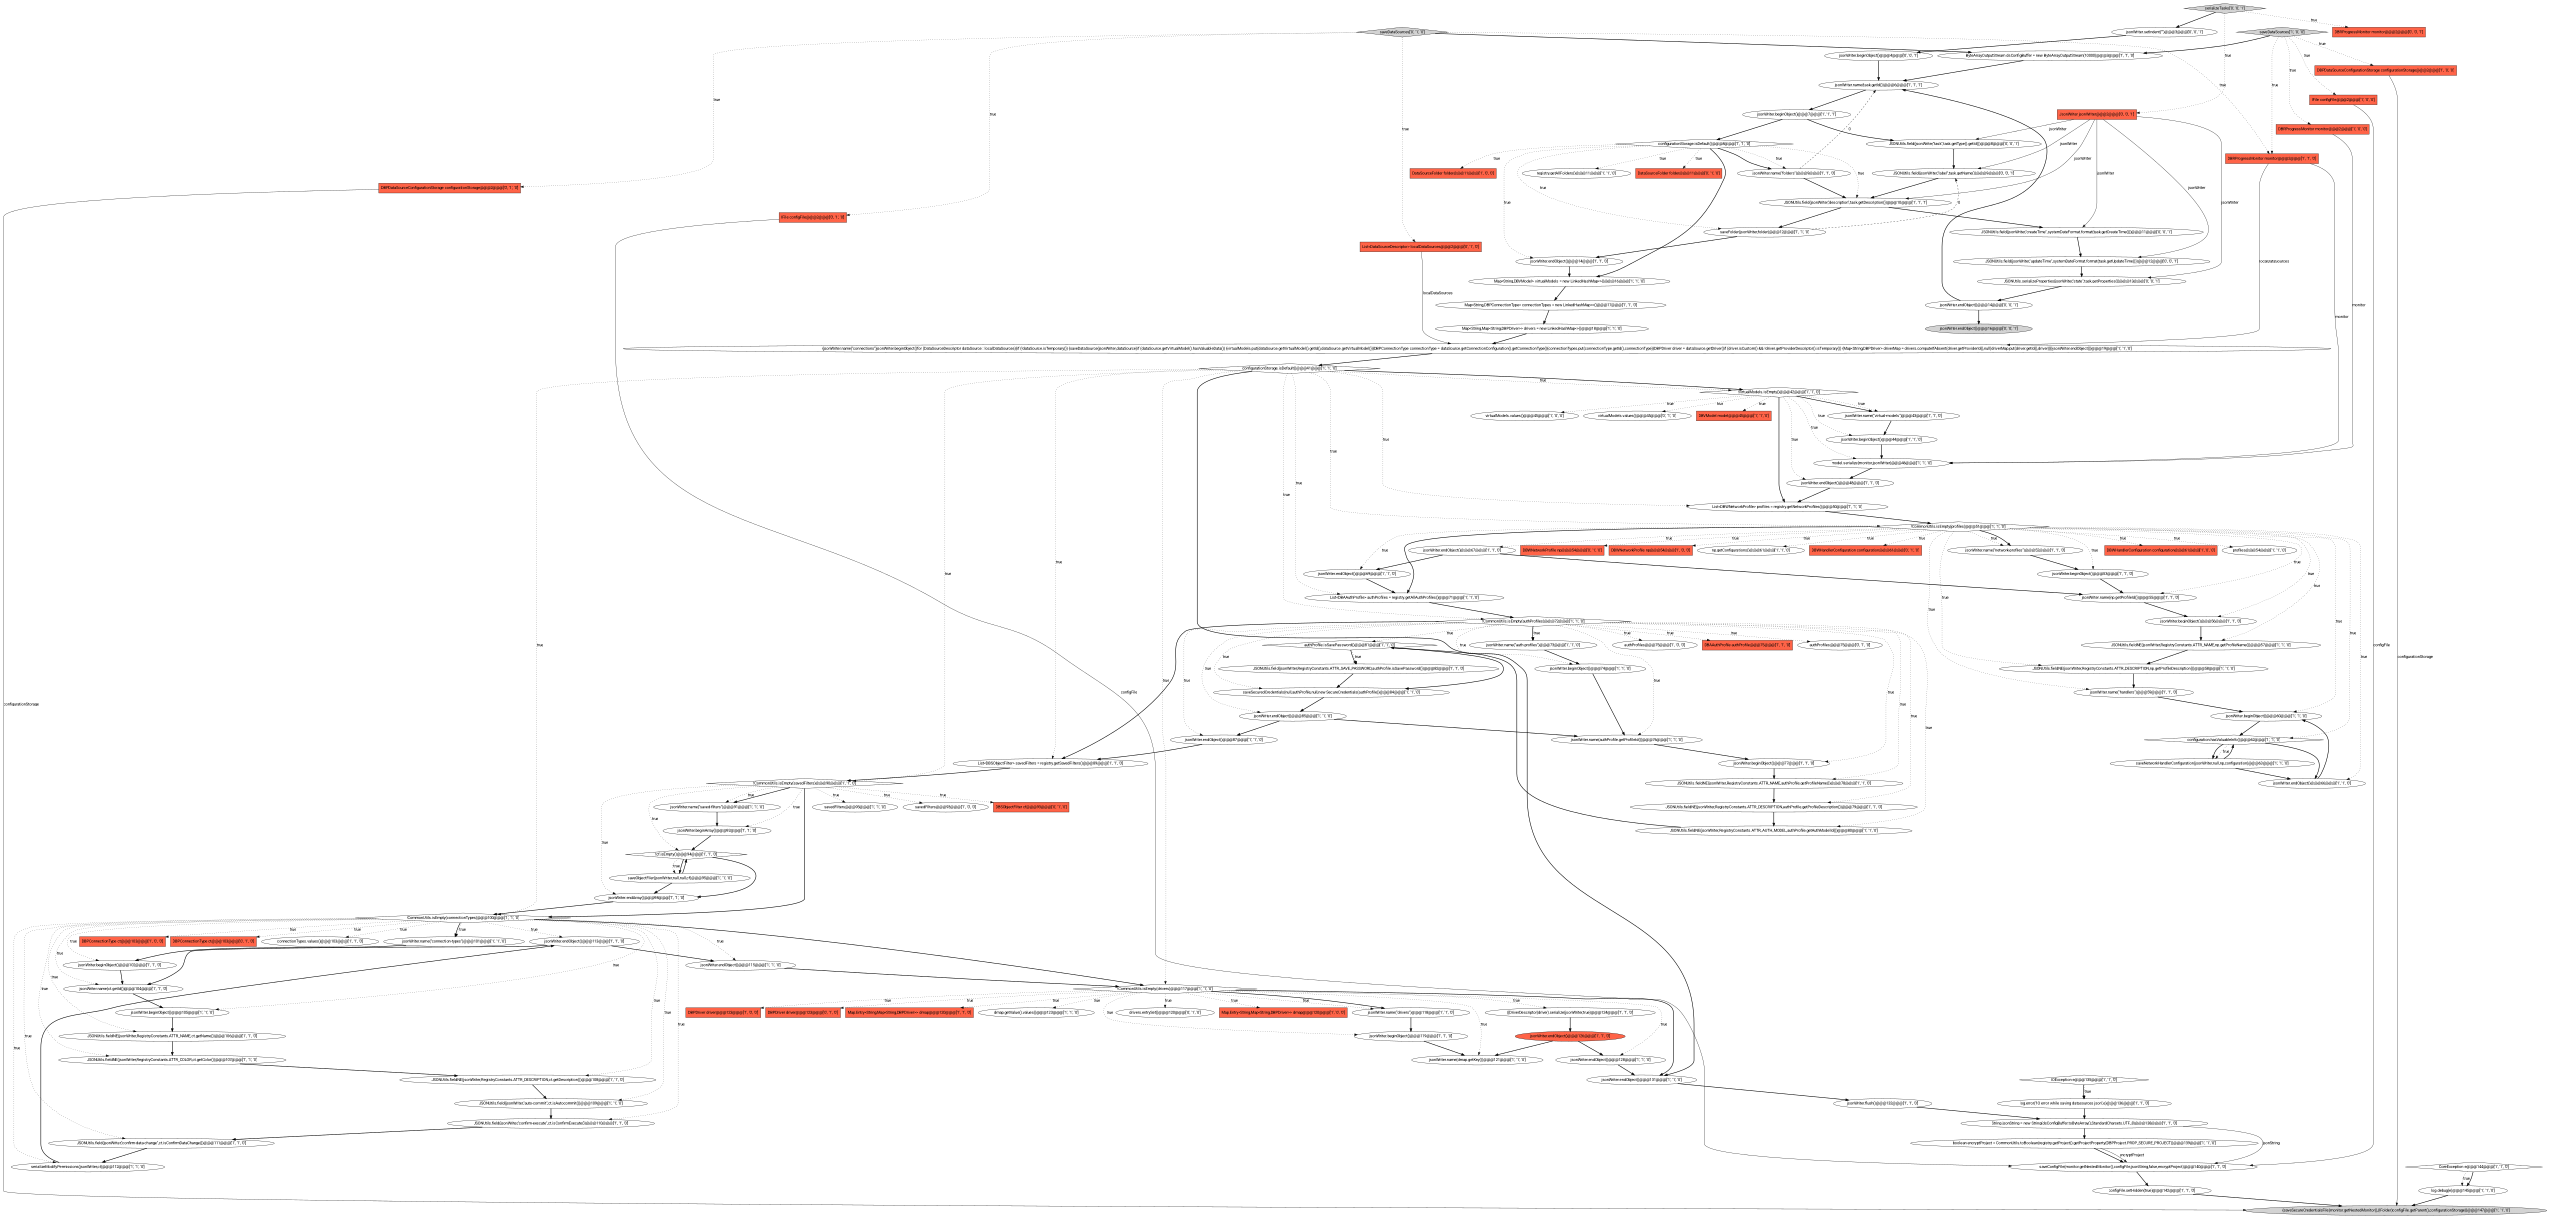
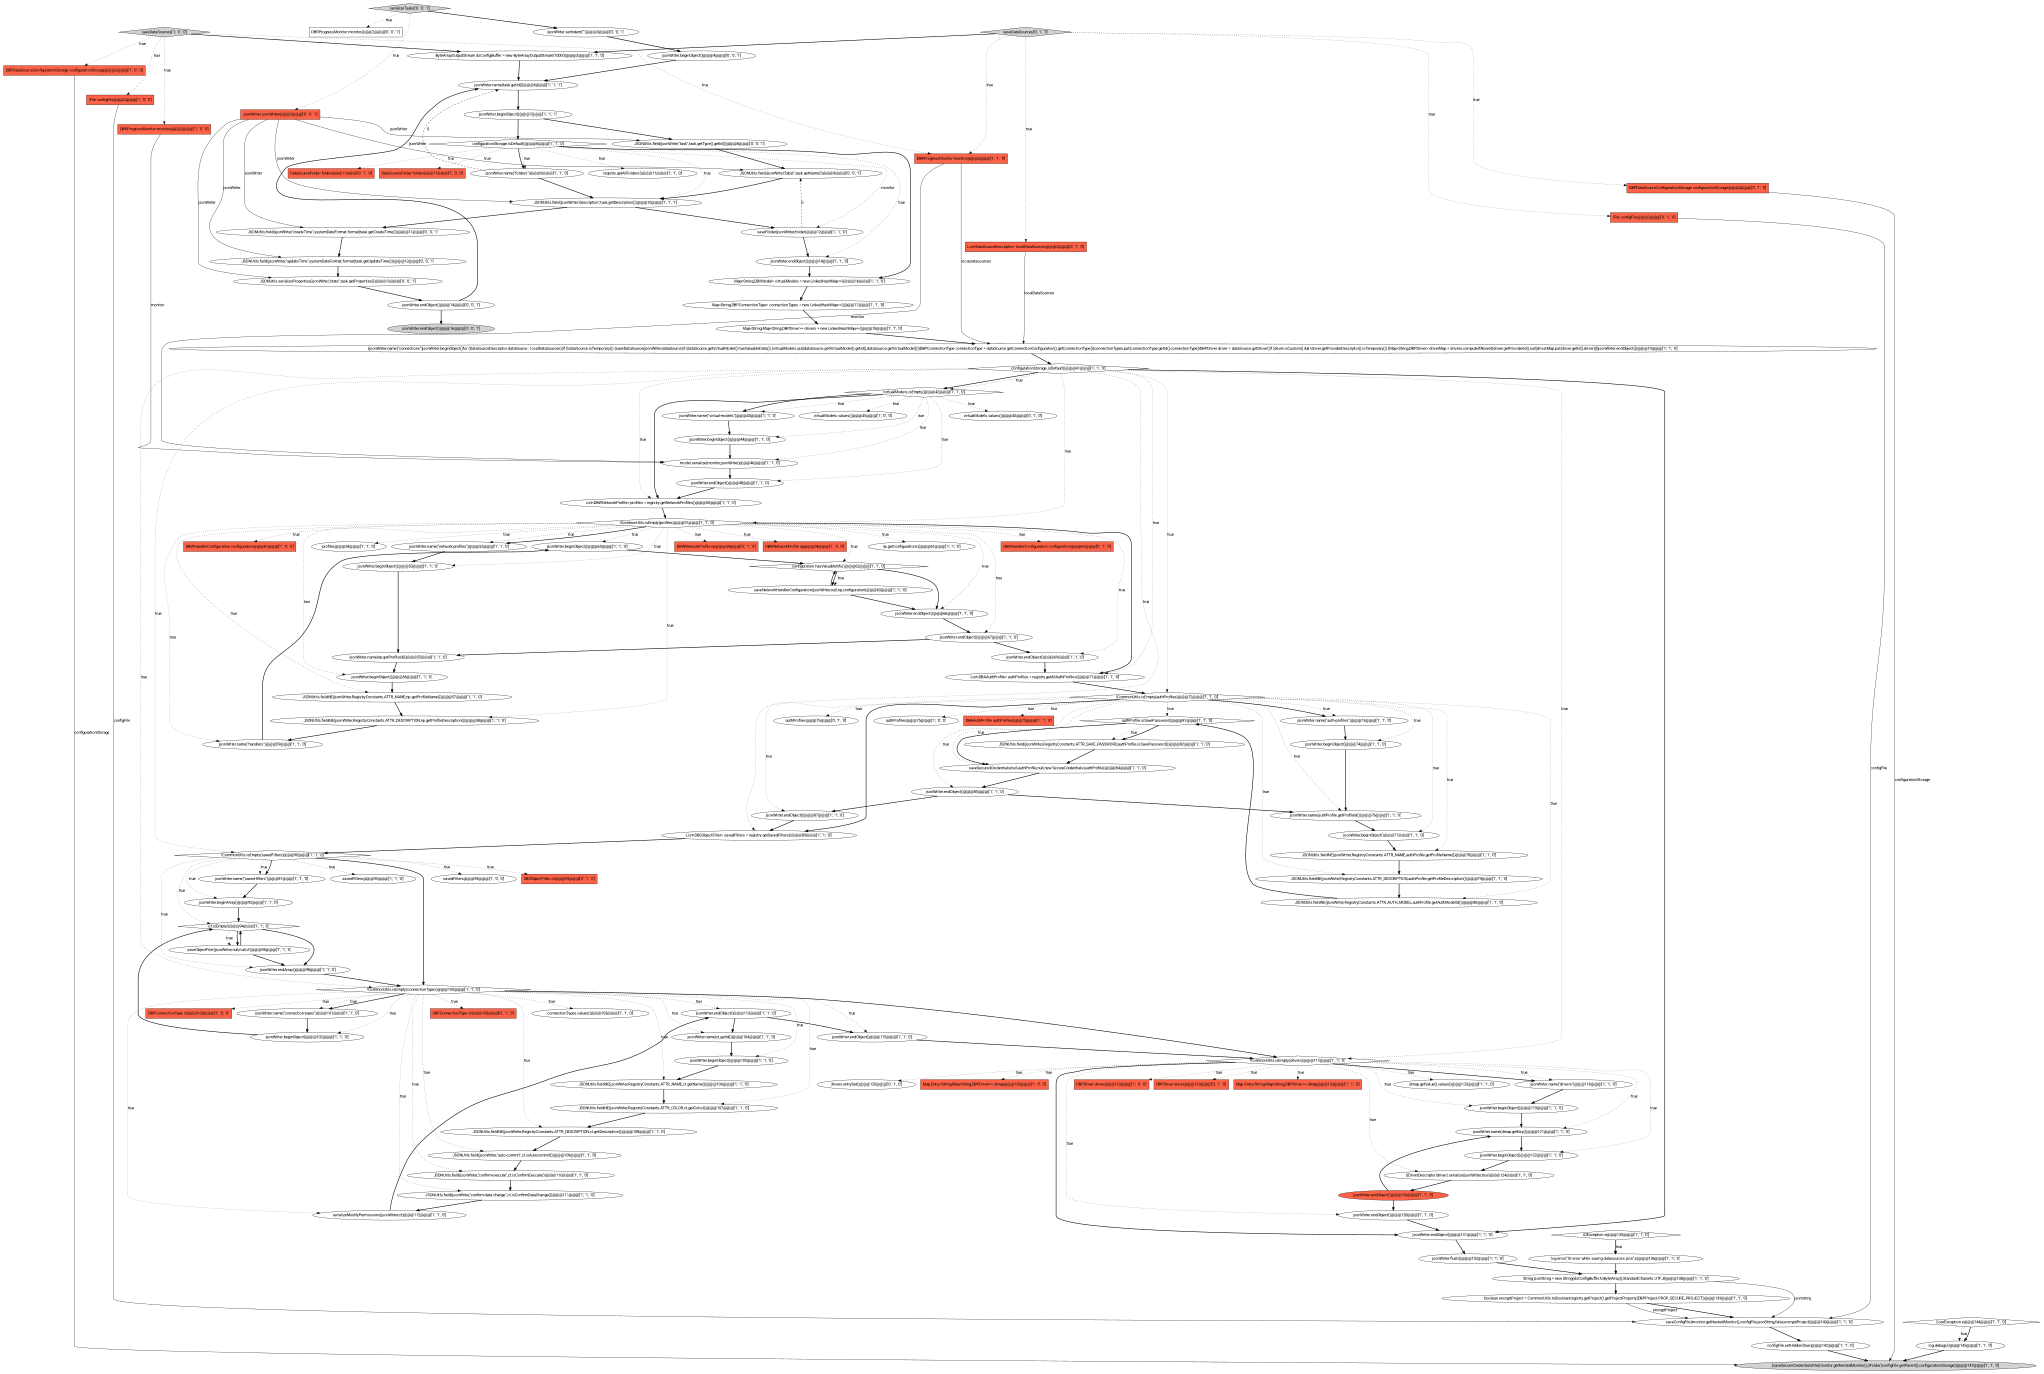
node "DBRProgressMonitor monitor@@@2@@@['0', '0', '1']": fillcolor tomato -> white
edge "configurationStorage.isDefault()@@@8@@@['1', '1', '0']" -> "saveFolder(jsonWriter,folder)@@@12@@@['1', '1', '0']": label "true" -> "monitor"
node "DBVModel model@@@45@@@['1', '1', '0']": removed
edge "!CommonUtils.isEmpty(profiles)@@@51@@@['1', '1', '0']" -> "jsonWriter.name(np.getProfileId())@@@55@@@['1', '1', '0']": removed, label "true"
edge "jsonWriter.endObject()@@@66@@@['1', '1', '0']" -> "jsonWriter.beginObject()@@@60@@@['1', '1', '0']": now "jsonWriter.endObject()@@@66@@@['1', '1', '0']" -> "jsonWriter.endObject()@@@67@@@['1', '1', '0']"
edge "jsonWriter.beginObject()@@@102@@@['1', '1', '0']" -> "jsonWriter.name(ct.getId())@@@104@@@['1', '1', '0']": now "jsonWriter.beginObject()@@@102@@@['1', '1', '0']" -> "!cf.isEmpty()@@@94@@@['1', '1', '0']"
node "jsonWriter.beginObject()@@@122@@@['1', '1', '0']": added
